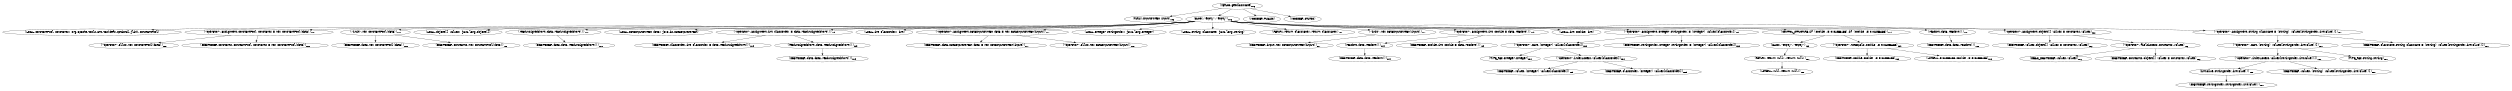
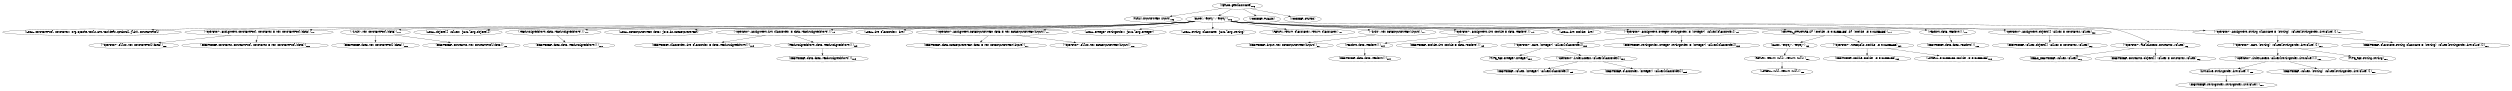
edge "(<operator>.assignment,Object[] values = constants.values)" -> "(<operator>.fieldAccess,constants.values)": now "(MODIFIER,PUBLIC)" -> "(<operator>.fieldAccess,constants.values)"
